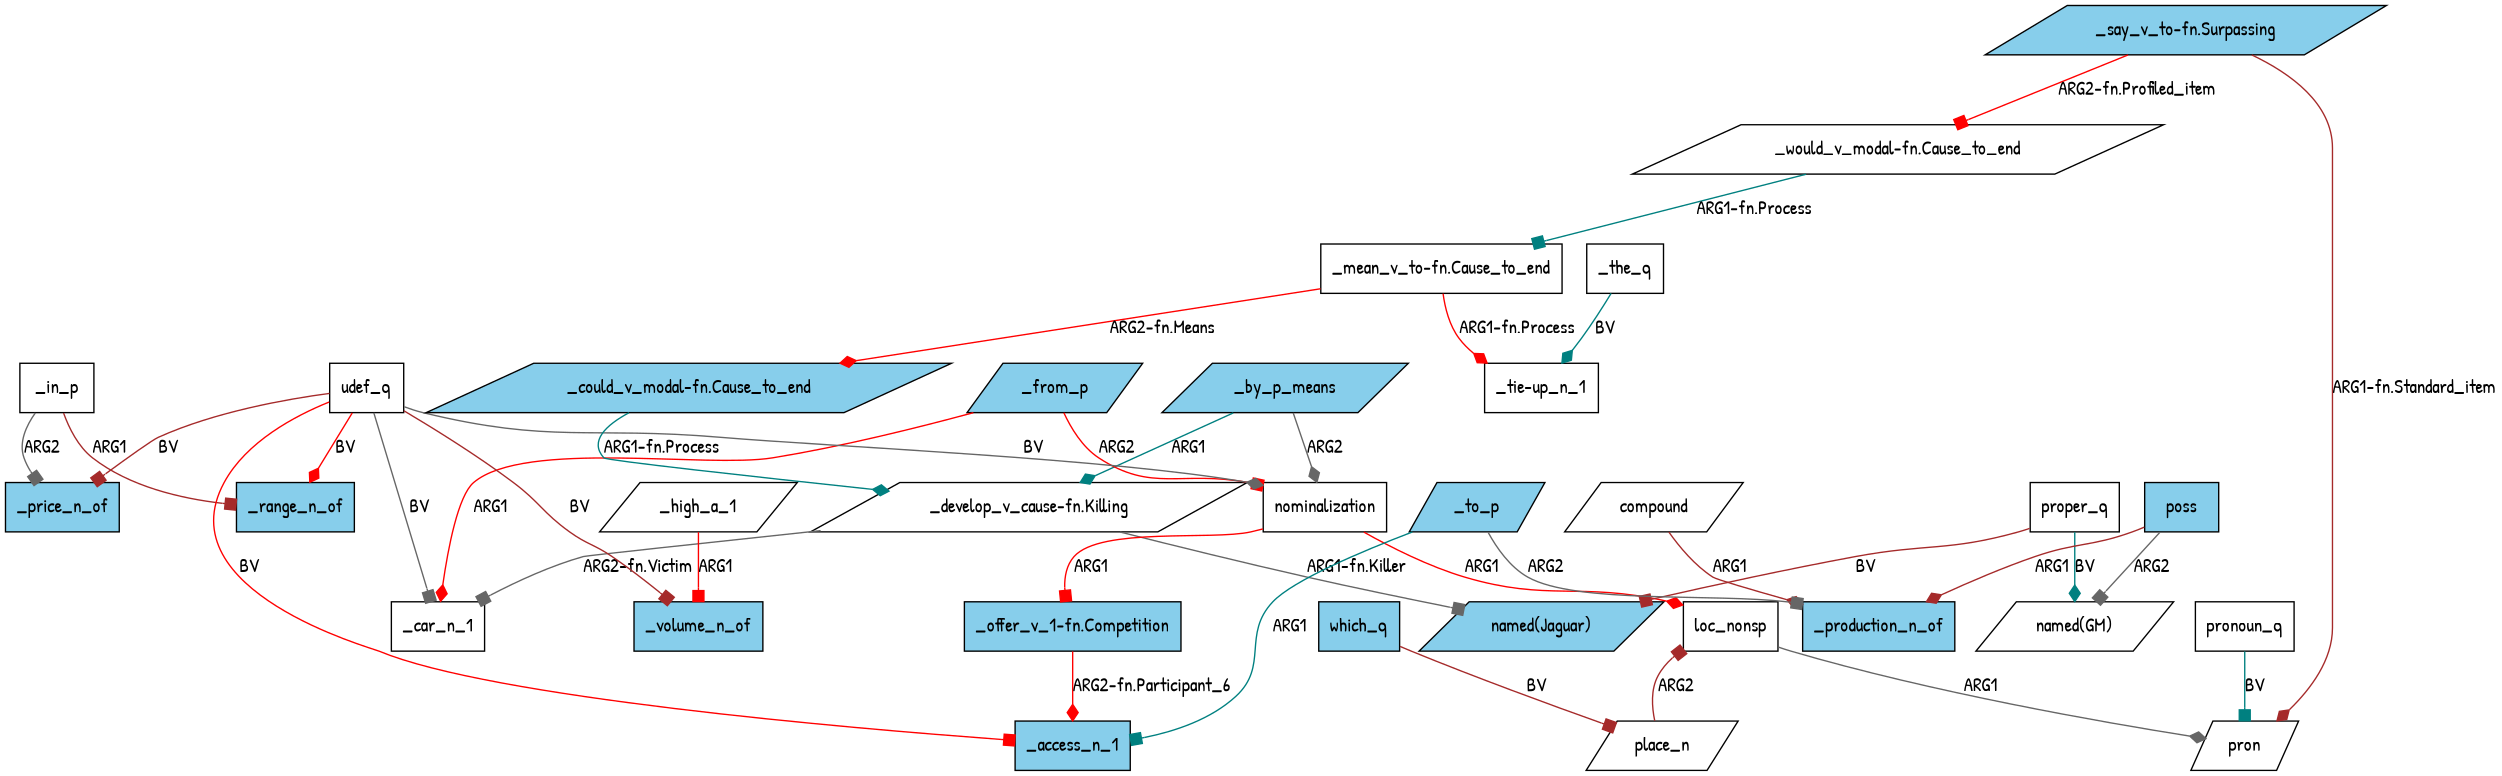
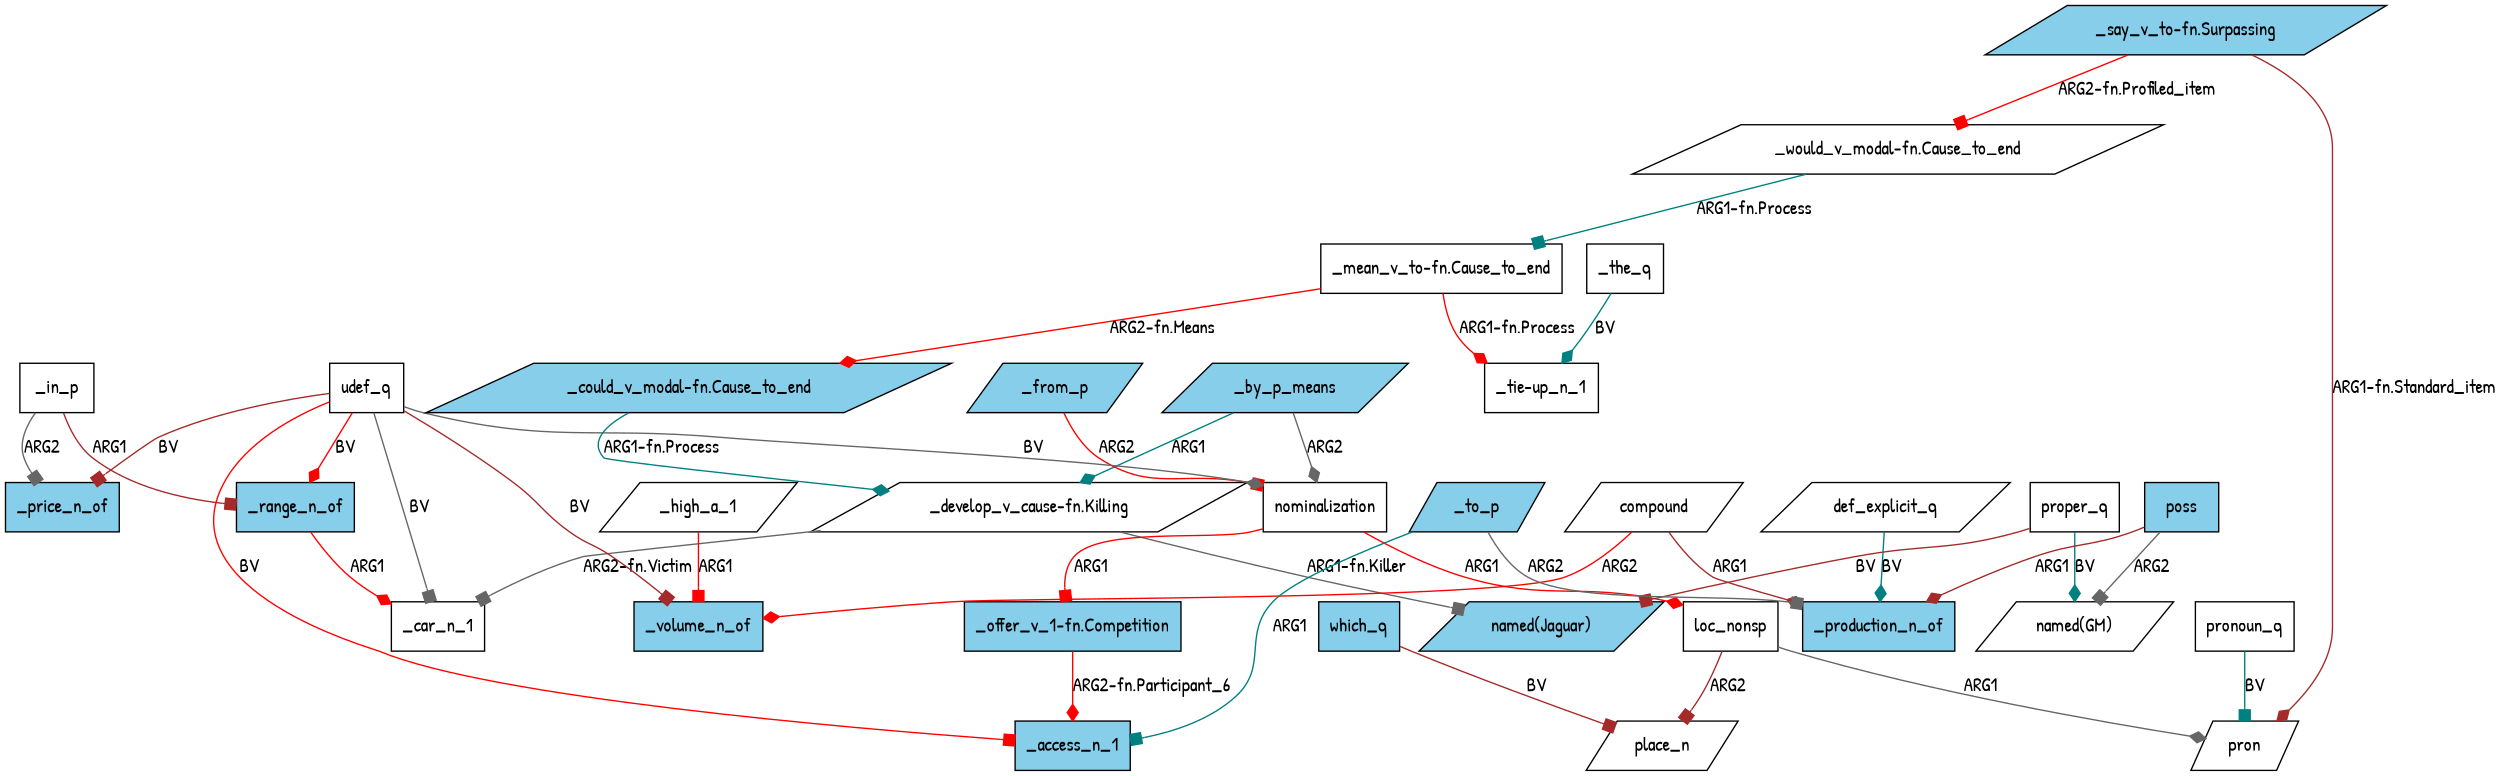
edge "_from_p" -> "_car_n_1": now "_range_n_of" -> "_car_n_1"
node "def_explicit_q": added
edge "compound" -> "_volume_n_of": added, label "ARG2"
edge "place_n" -> "loc_nonsp": reversed
